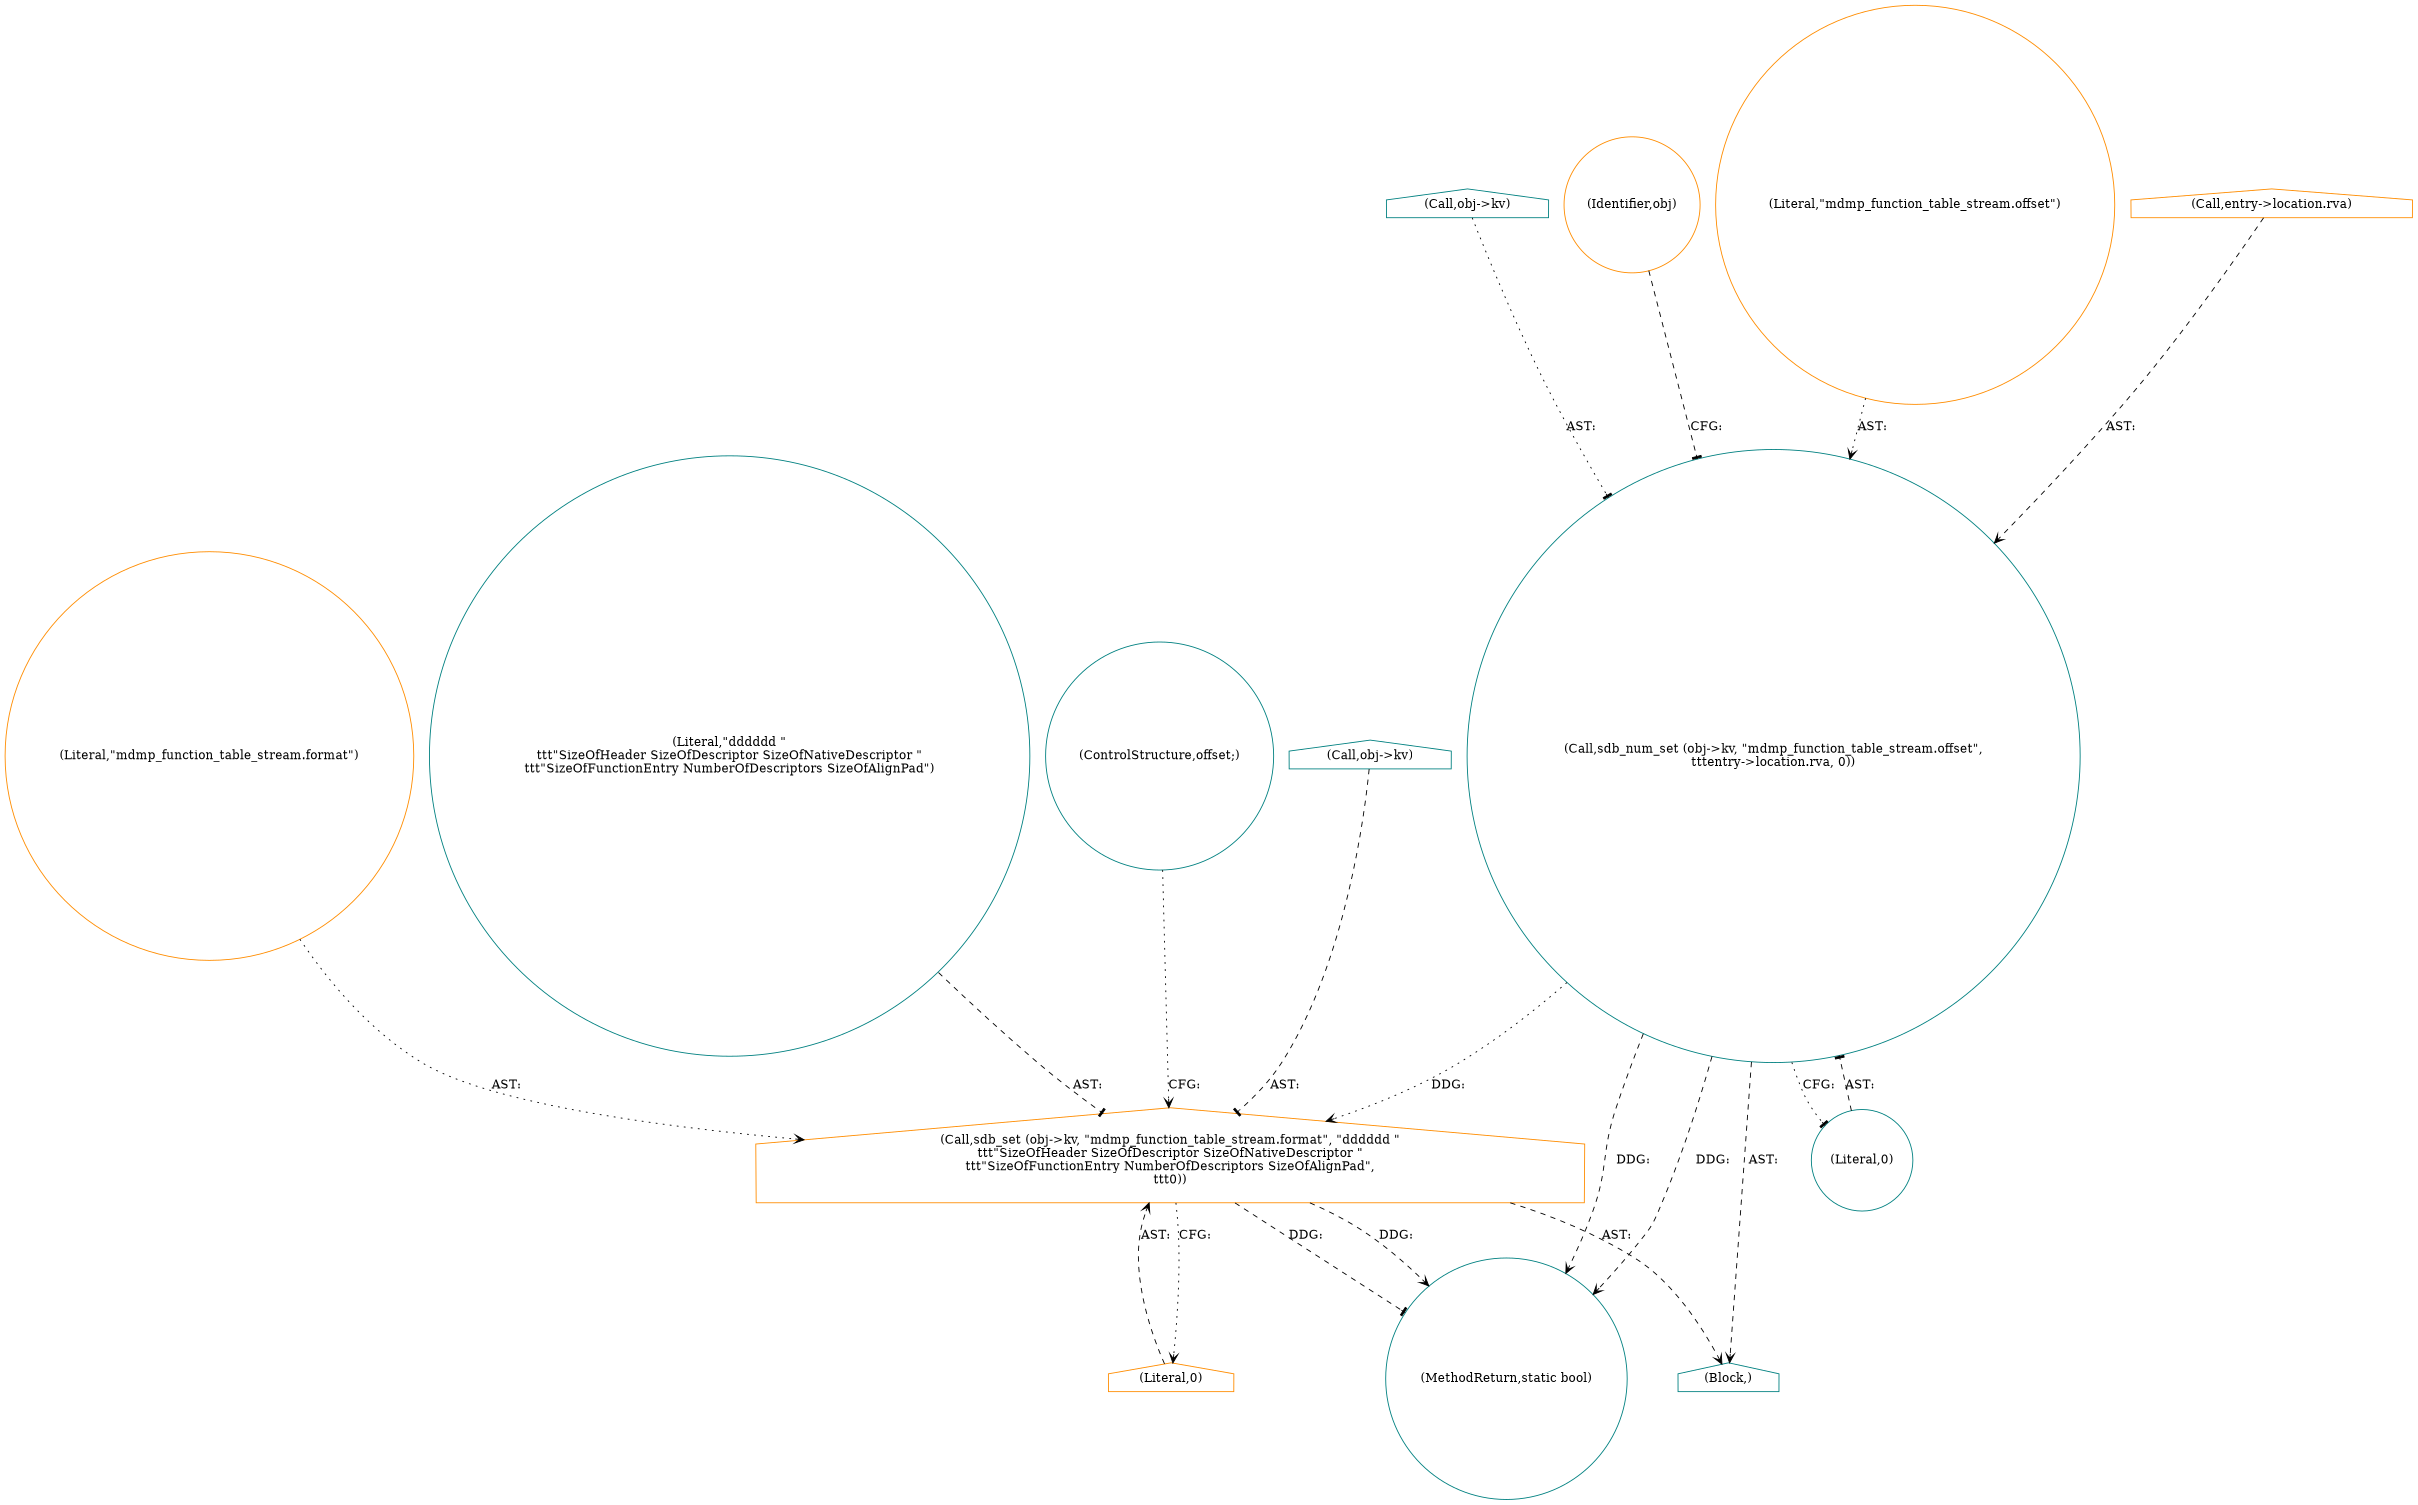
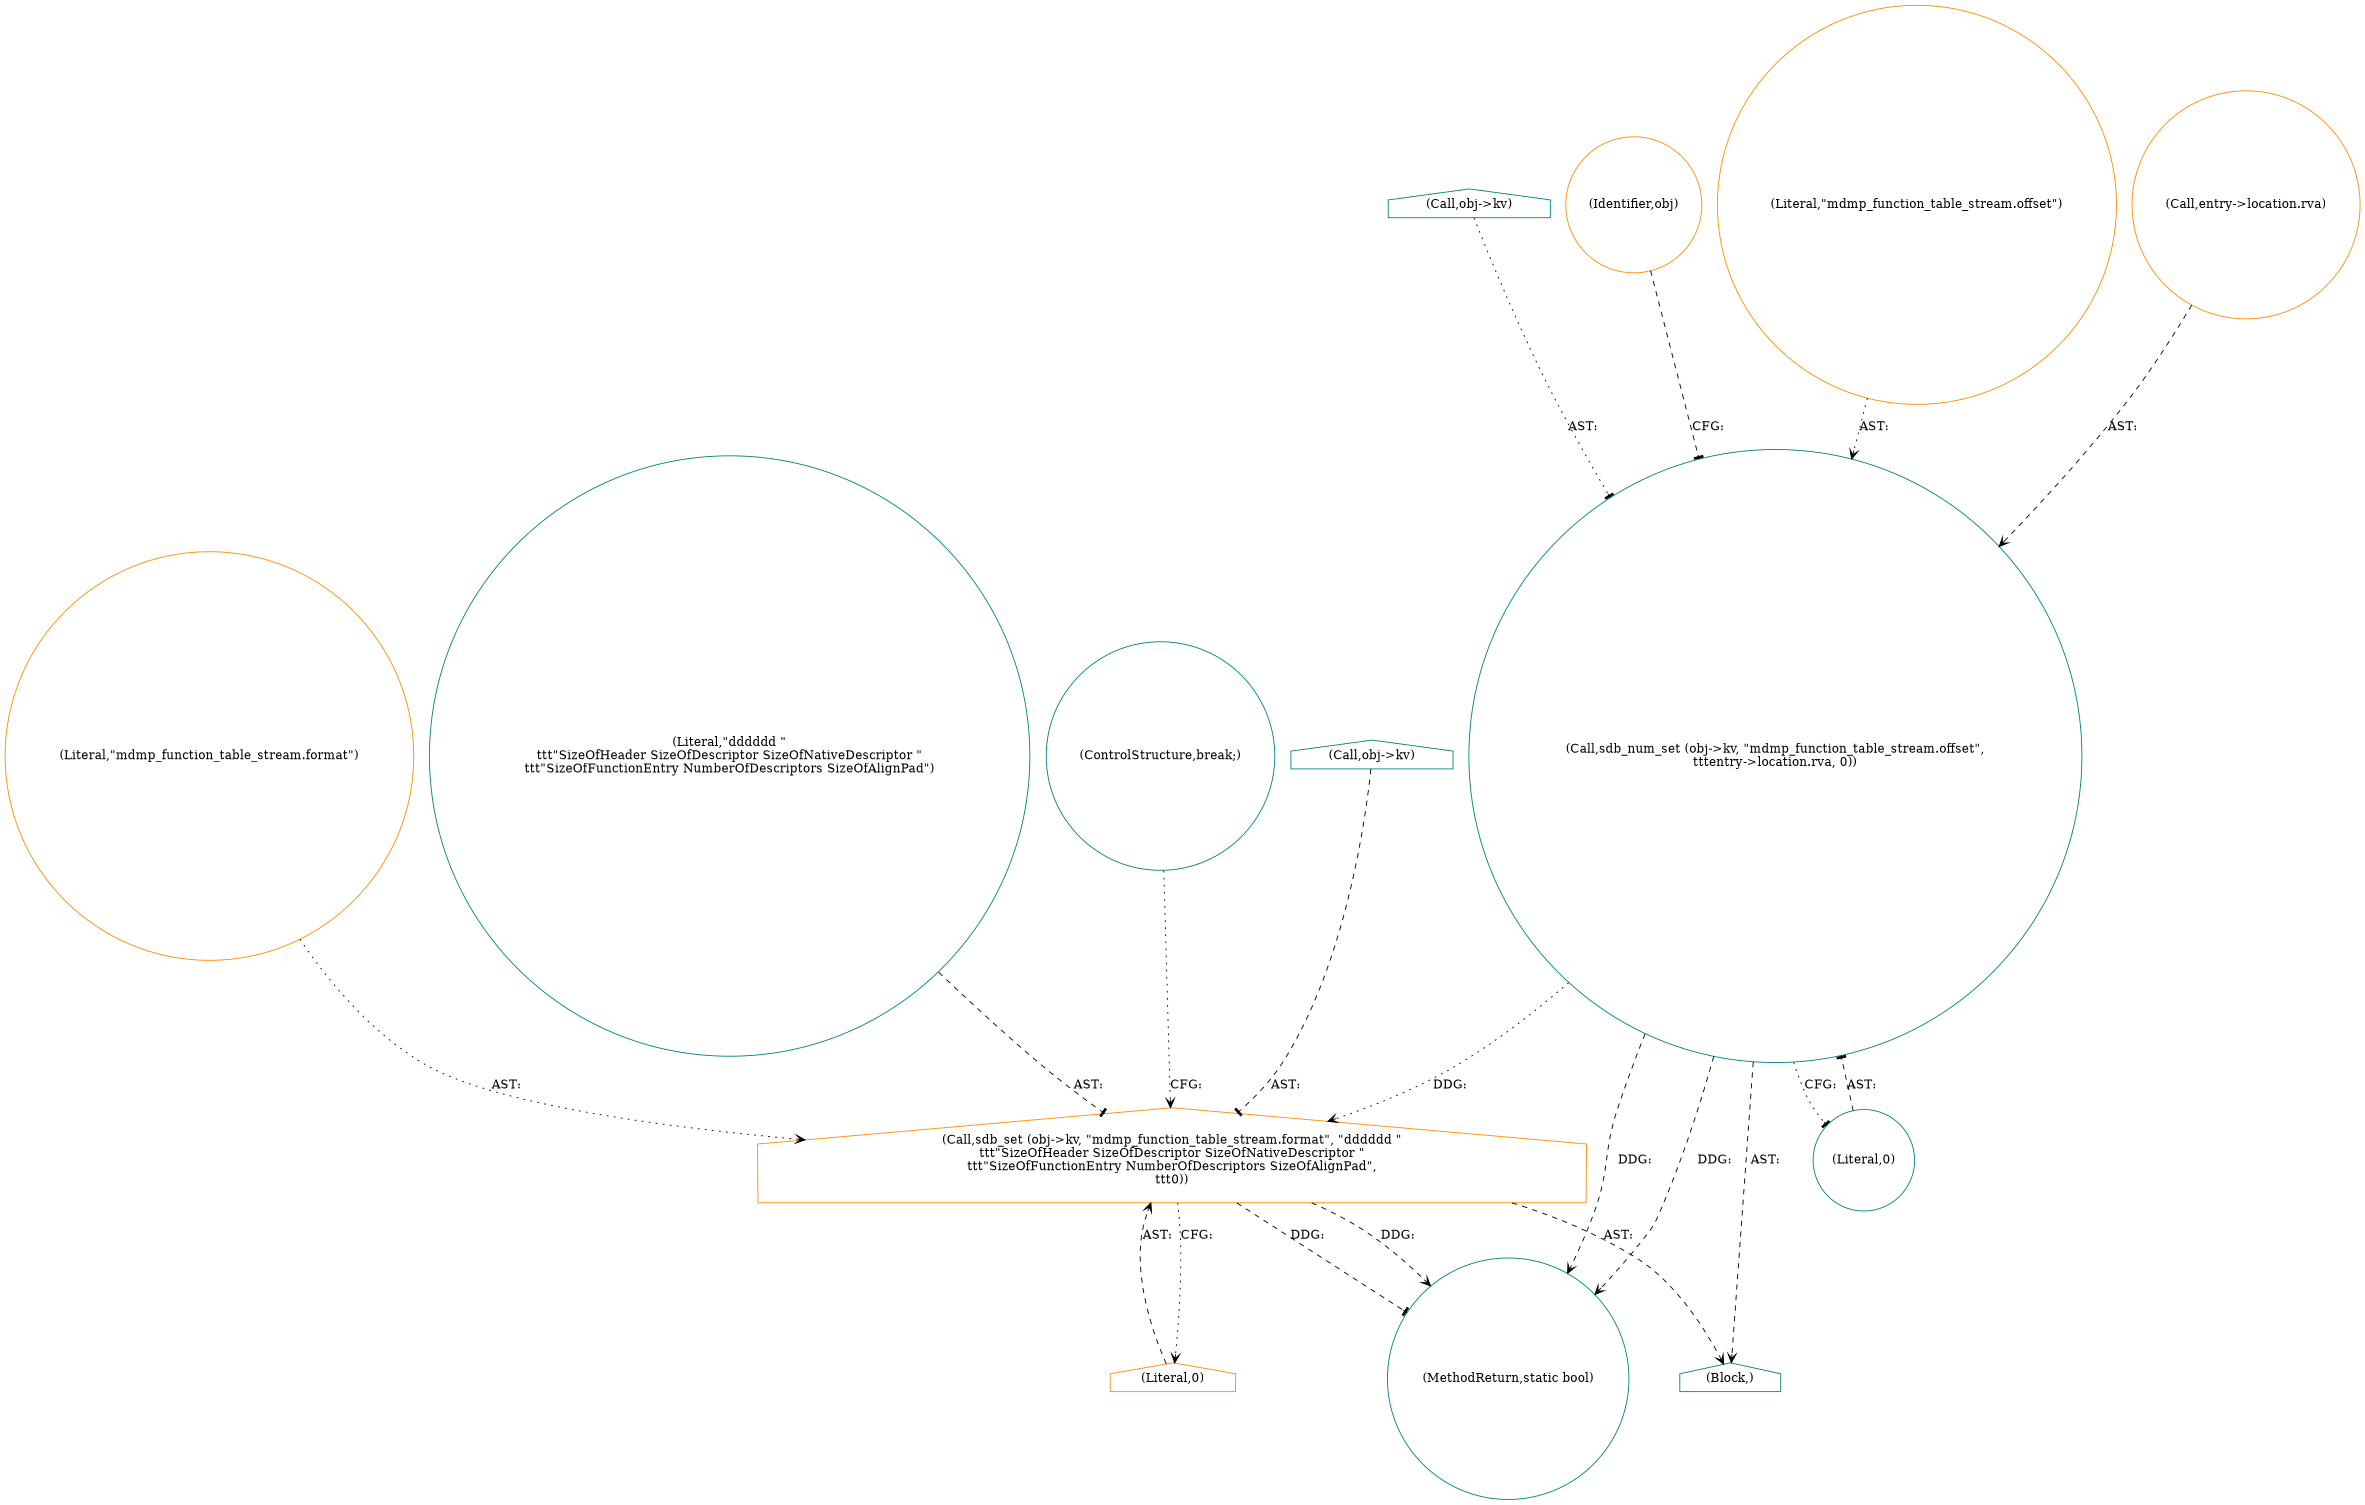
node "(Call,entry->location.rva)": shape house -> circle
node "(ControlStructure,offset;)": label "(ControlStructure,offset;)" -> "(ControlStructure,break;)"
